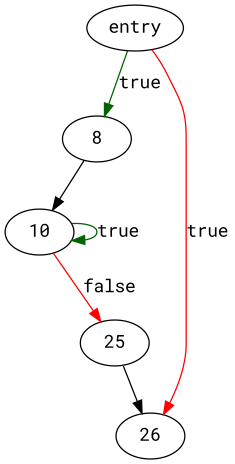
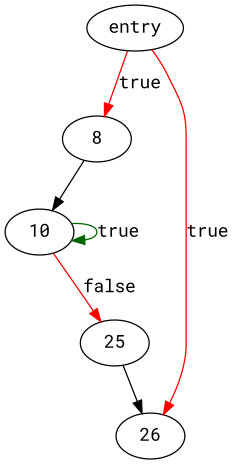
edge "entry" -> "8": color darkgreen -> red
